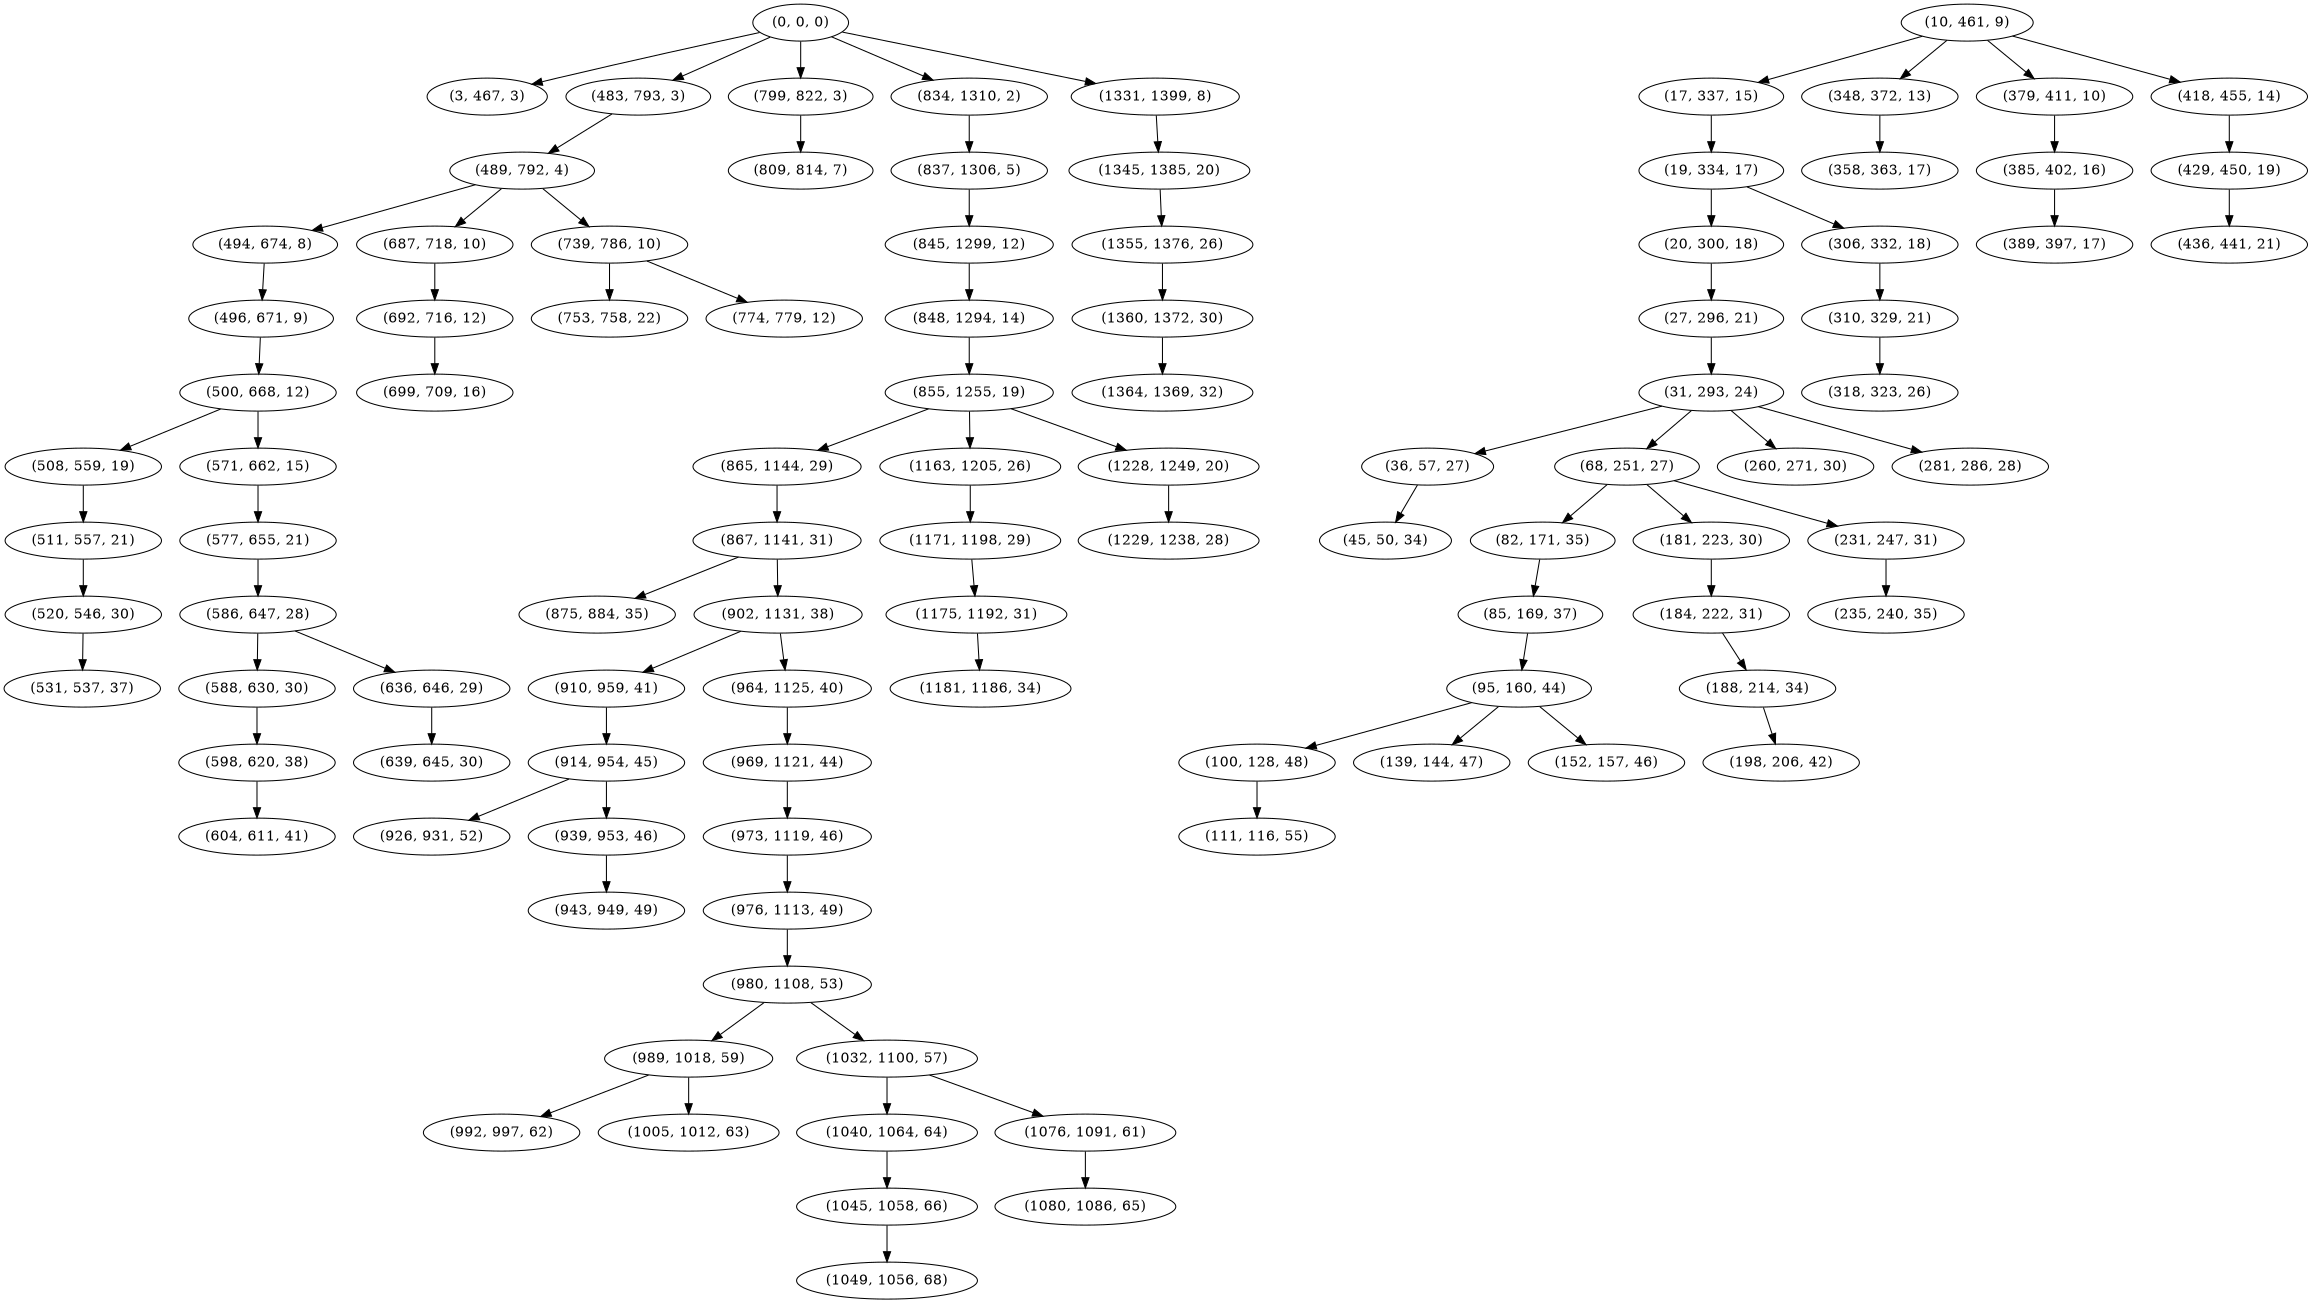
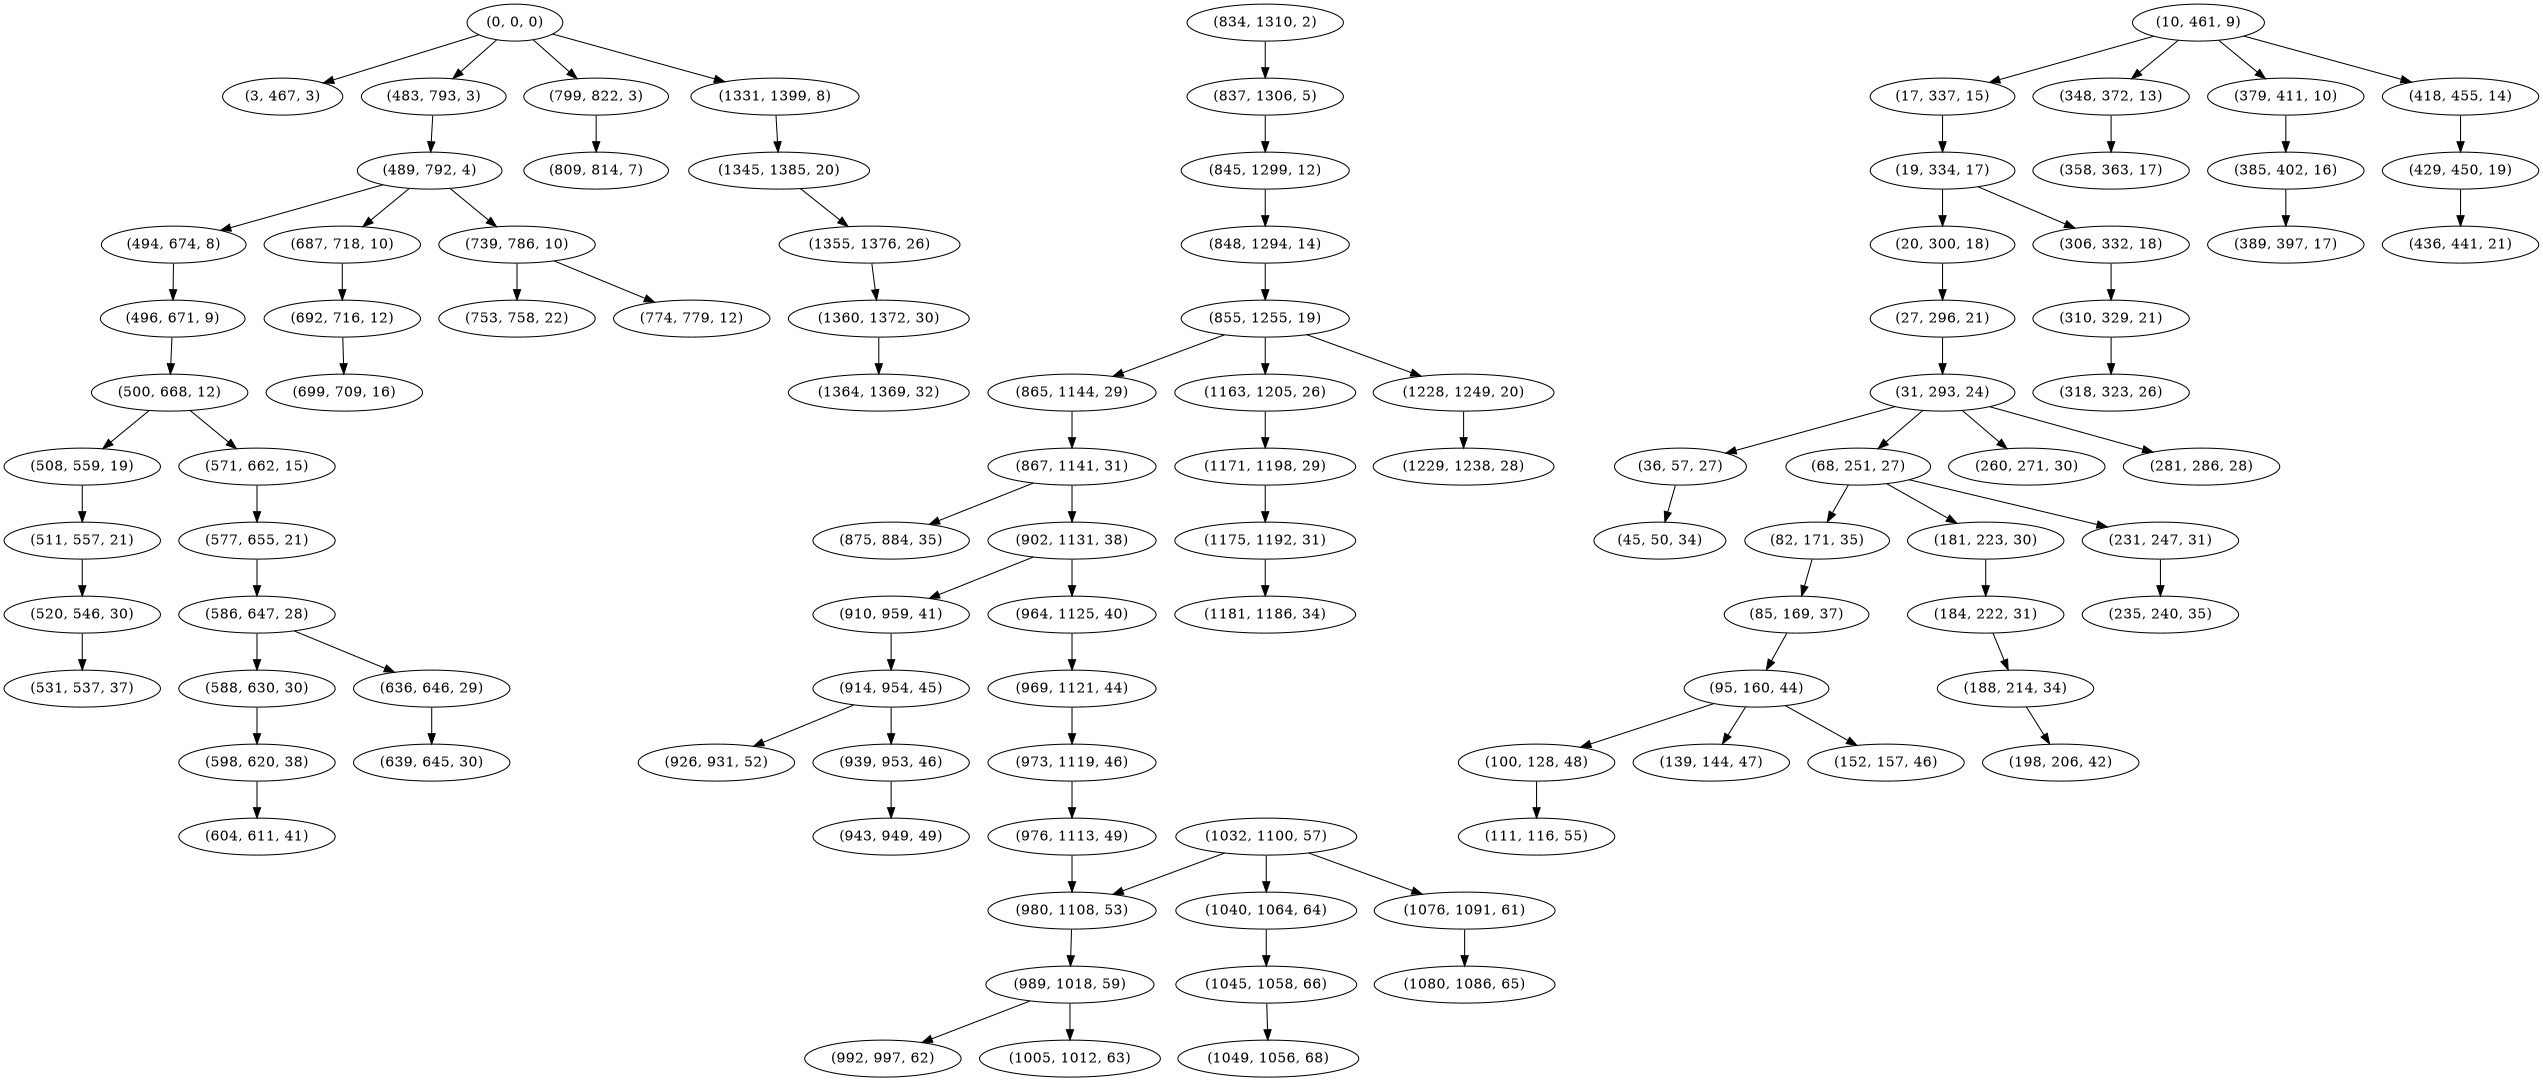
edge "(0, 0, 0)" -> "(834, 1310, 2)": removed
edge "(980, 1108, 53)" -> "(1032, 1100, 57)": reversed
